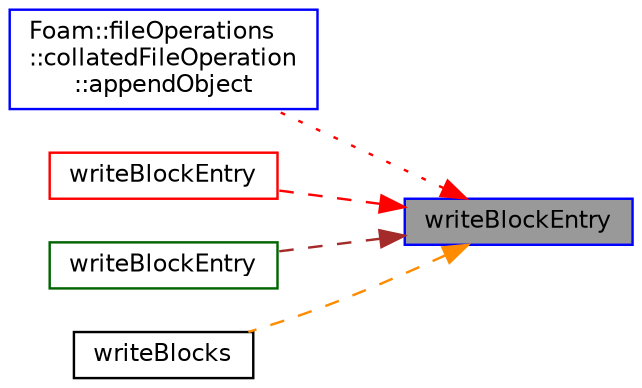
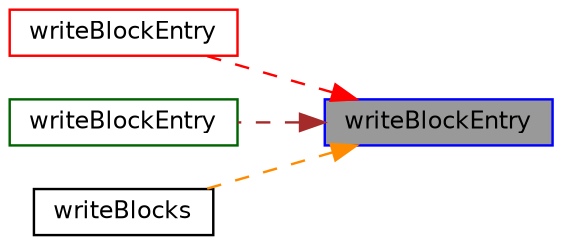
node "Foam::fileOperations ::collatedFileOperation ::appendObject": removed
